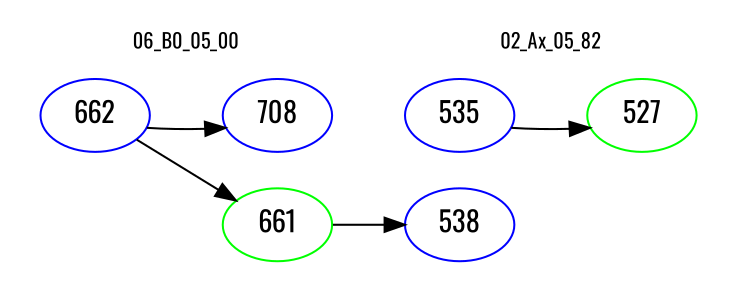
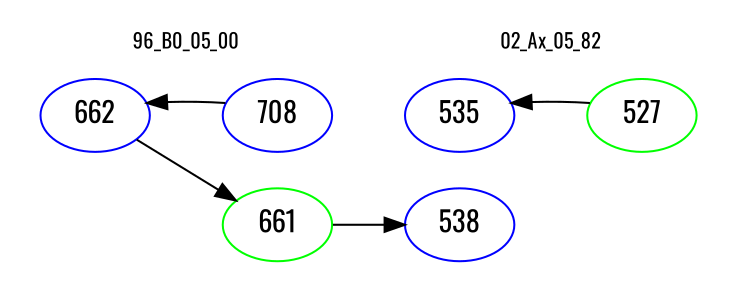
cluster "06_B0_05_00": label "06_B0_05_00" -> "96_B0_05_00"
edge "662" -> "708": reversed
edge "535" -> "527": reversed
